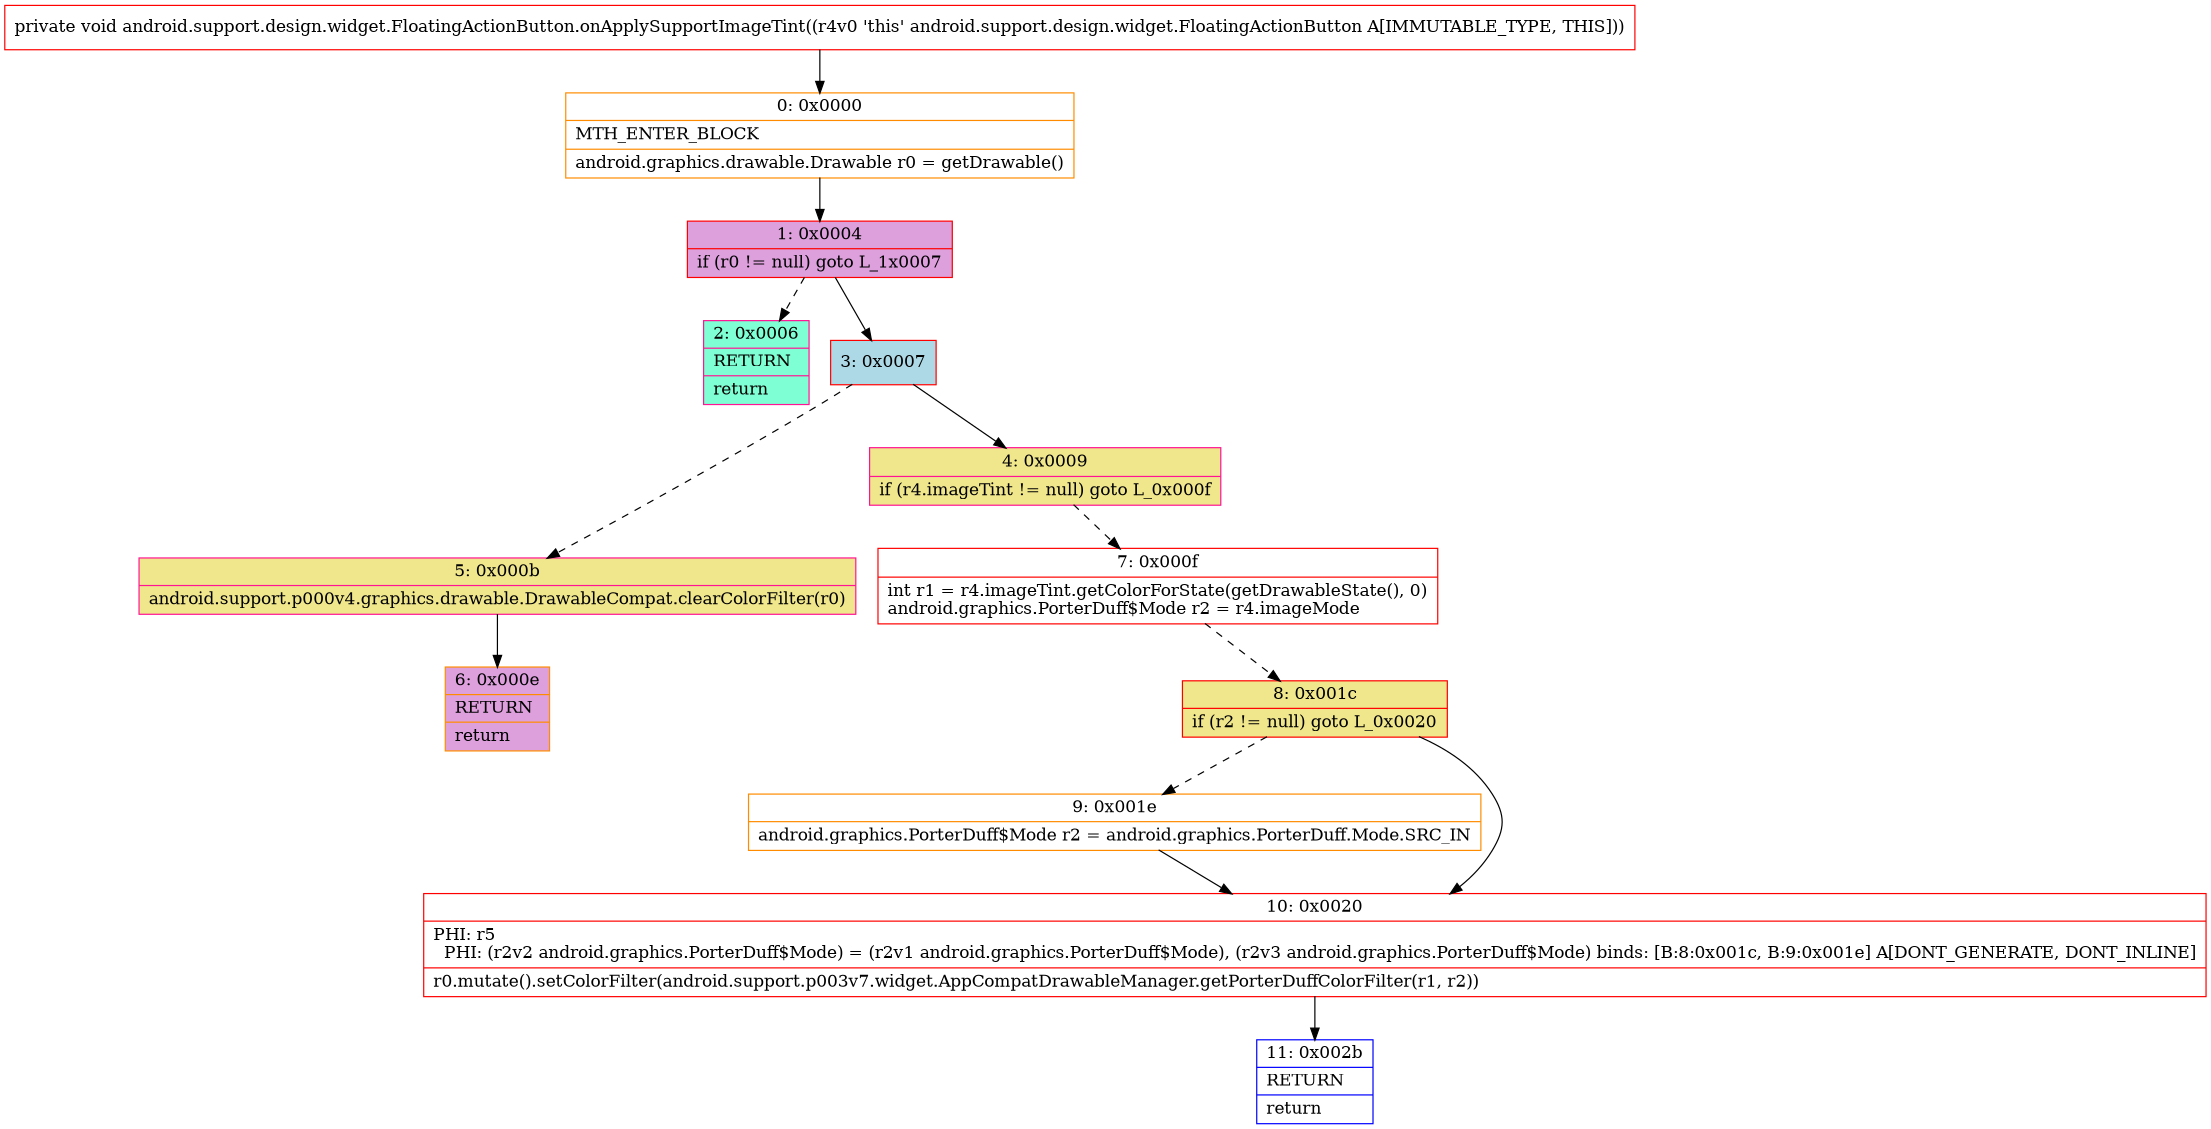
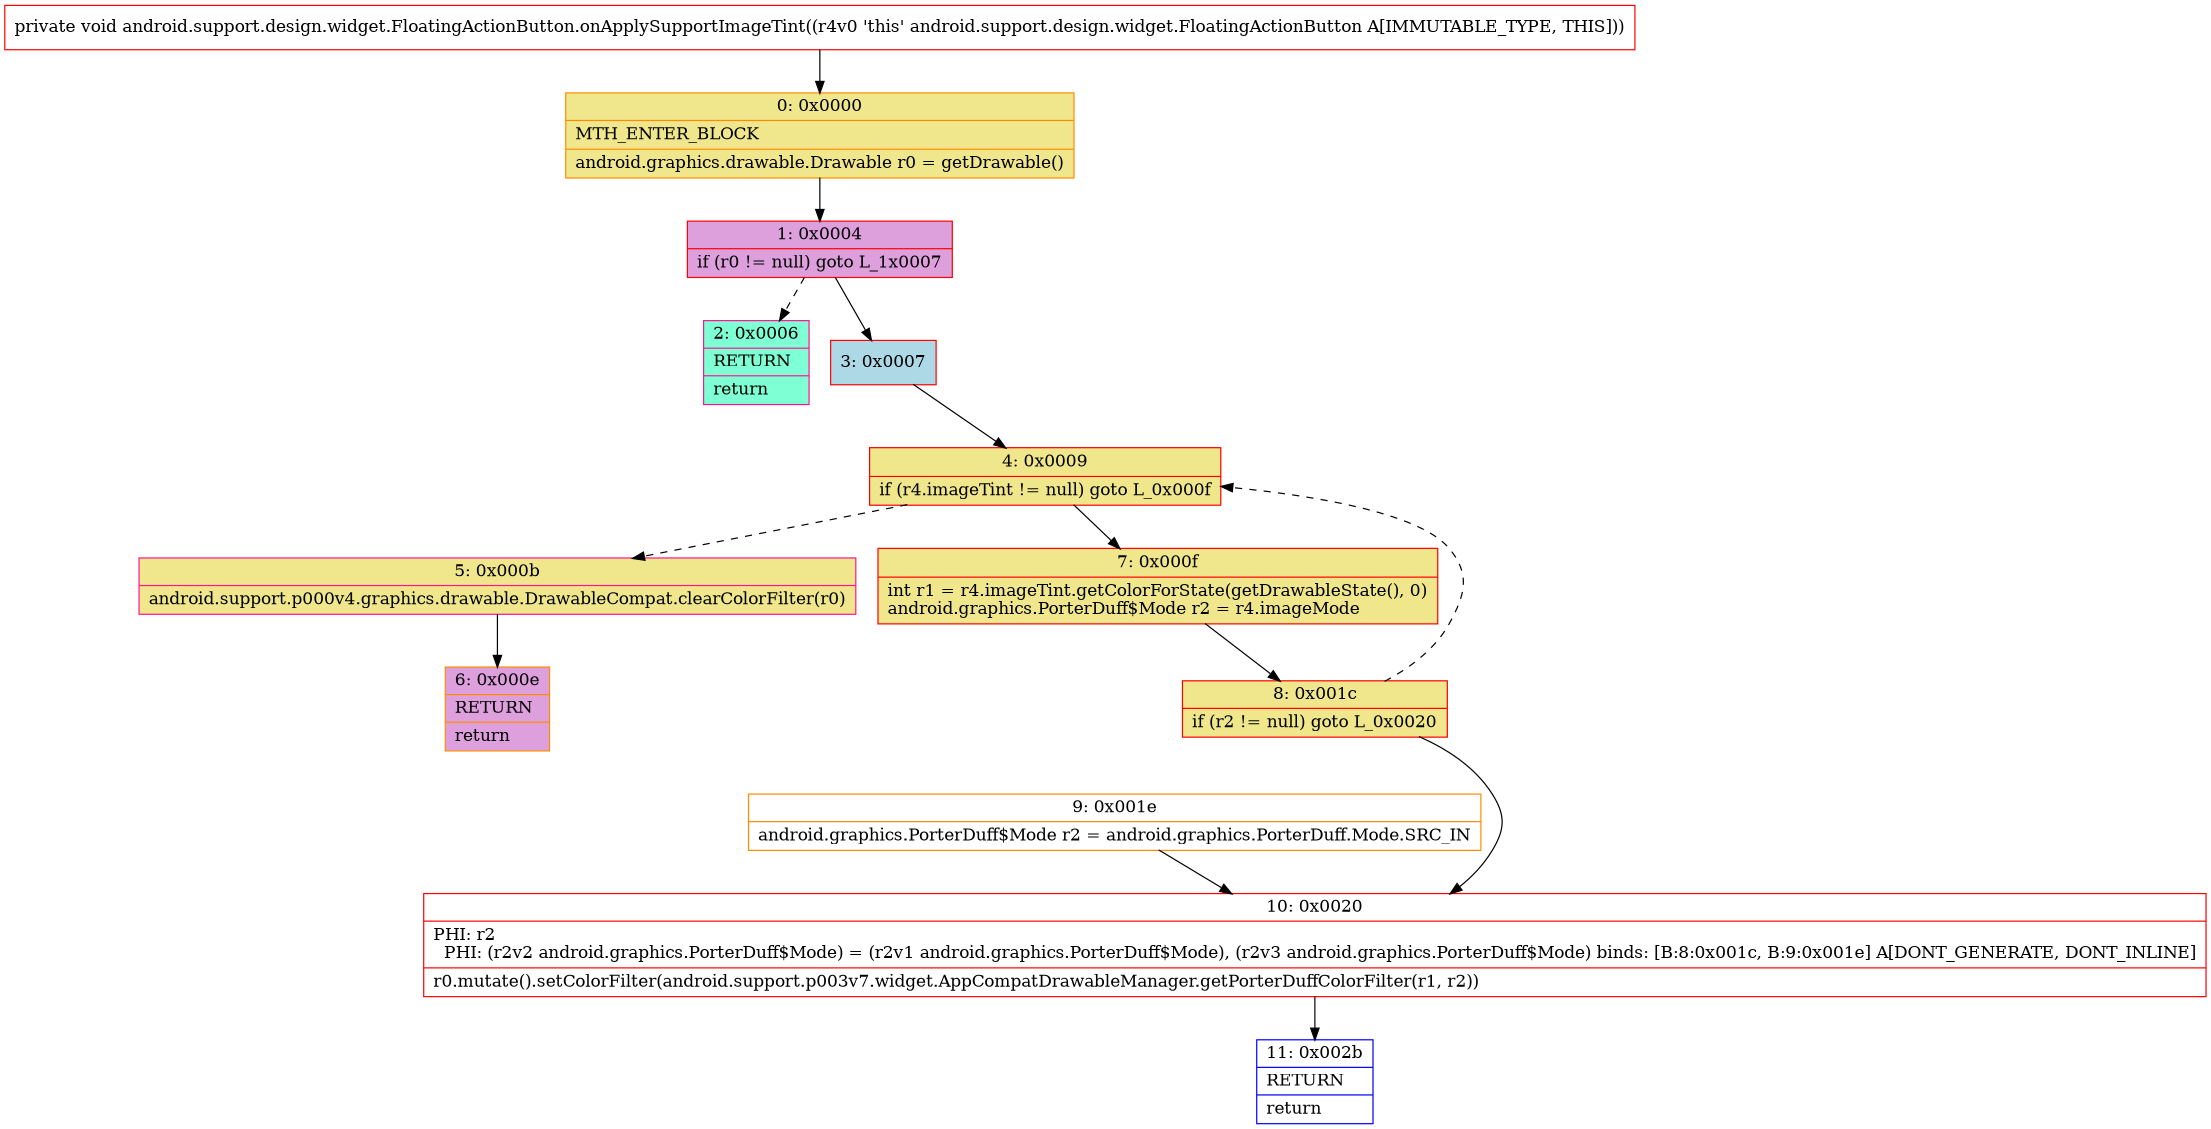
node "0: 0x0000": fillcolor white -> khaki
edge "3: 0x0007" -> "5: 0x000b": now "4: 0x0009" -> "5: 0x000b"
node "4: 0x0009": color deeppink -> red
edge "4: 0x0009" -> "7: 0x000f": style dashed -> solid
node "7: 0x000f": fillcolor white -> khaki
edge "7: 0x000f" -> "8: 0x001c": style dashed -> solid
edge "8: 0x001c" -> "9: 0x001e": now "8: 0x001c" -> "4: 0x0009"
node "10: 0x0020": text "PHI: r5" -> "PHI: r2"
